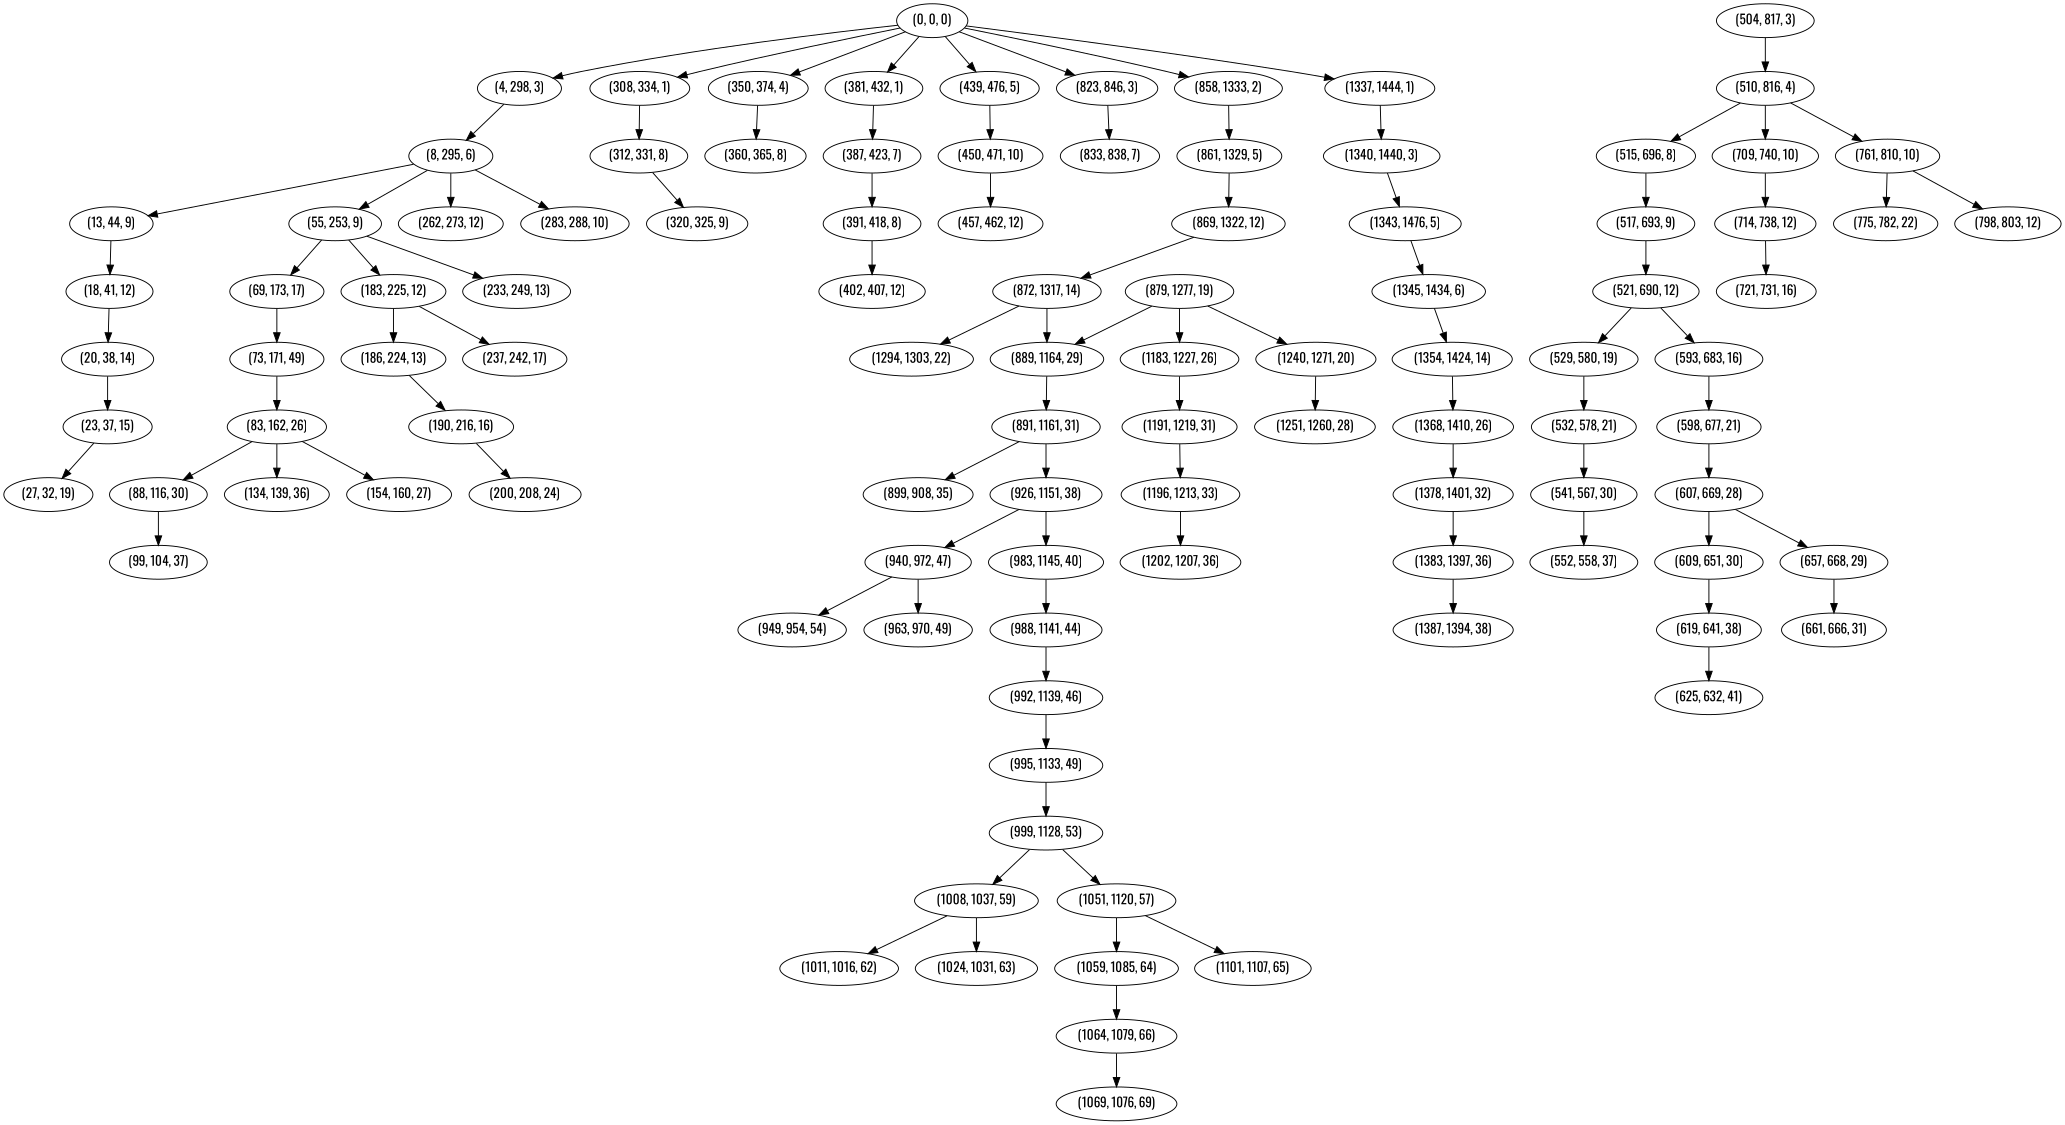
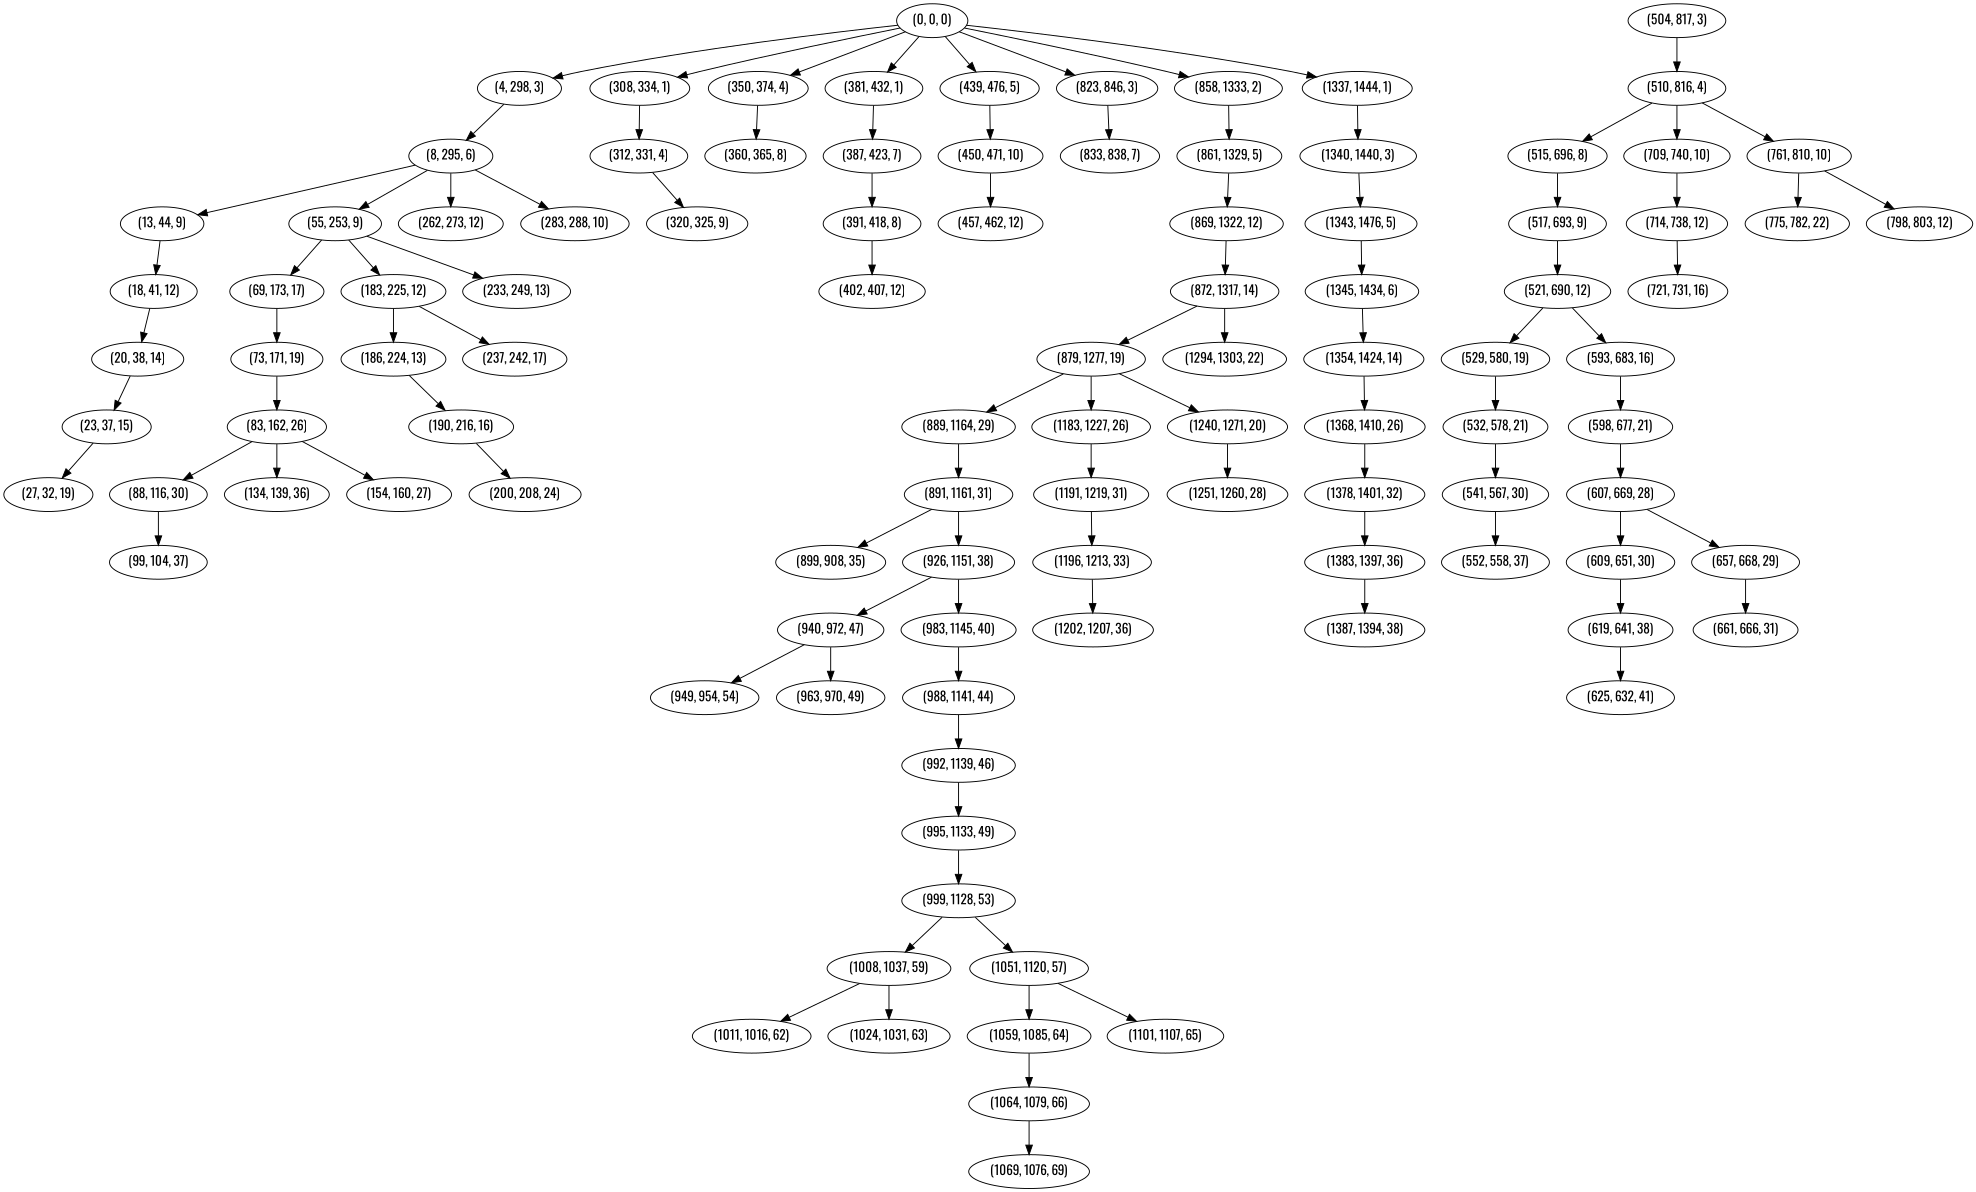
node "(312, 331, 8)": label "(312, 331, 8)" -> "(312, 331, 4)"
edge "(872, 1317, 14)" -> "(889, 1164, 29)": now "(872, 1317, 14)" -> "(879, 1277, 19)"
node "(73, 171, 49)": label "(73, 171, 49)" -> "(73, 171, 19)"
